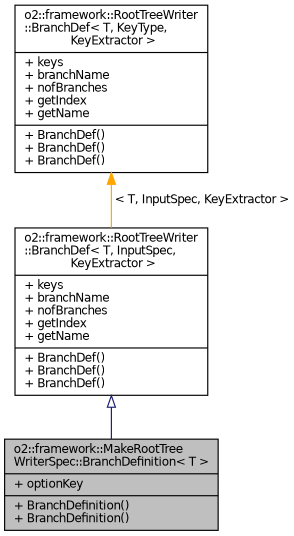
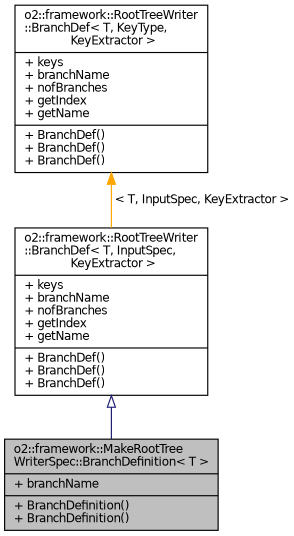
node "o2::framework::MakeRootTree": text "+ optionKey" -> "+ branchName"
